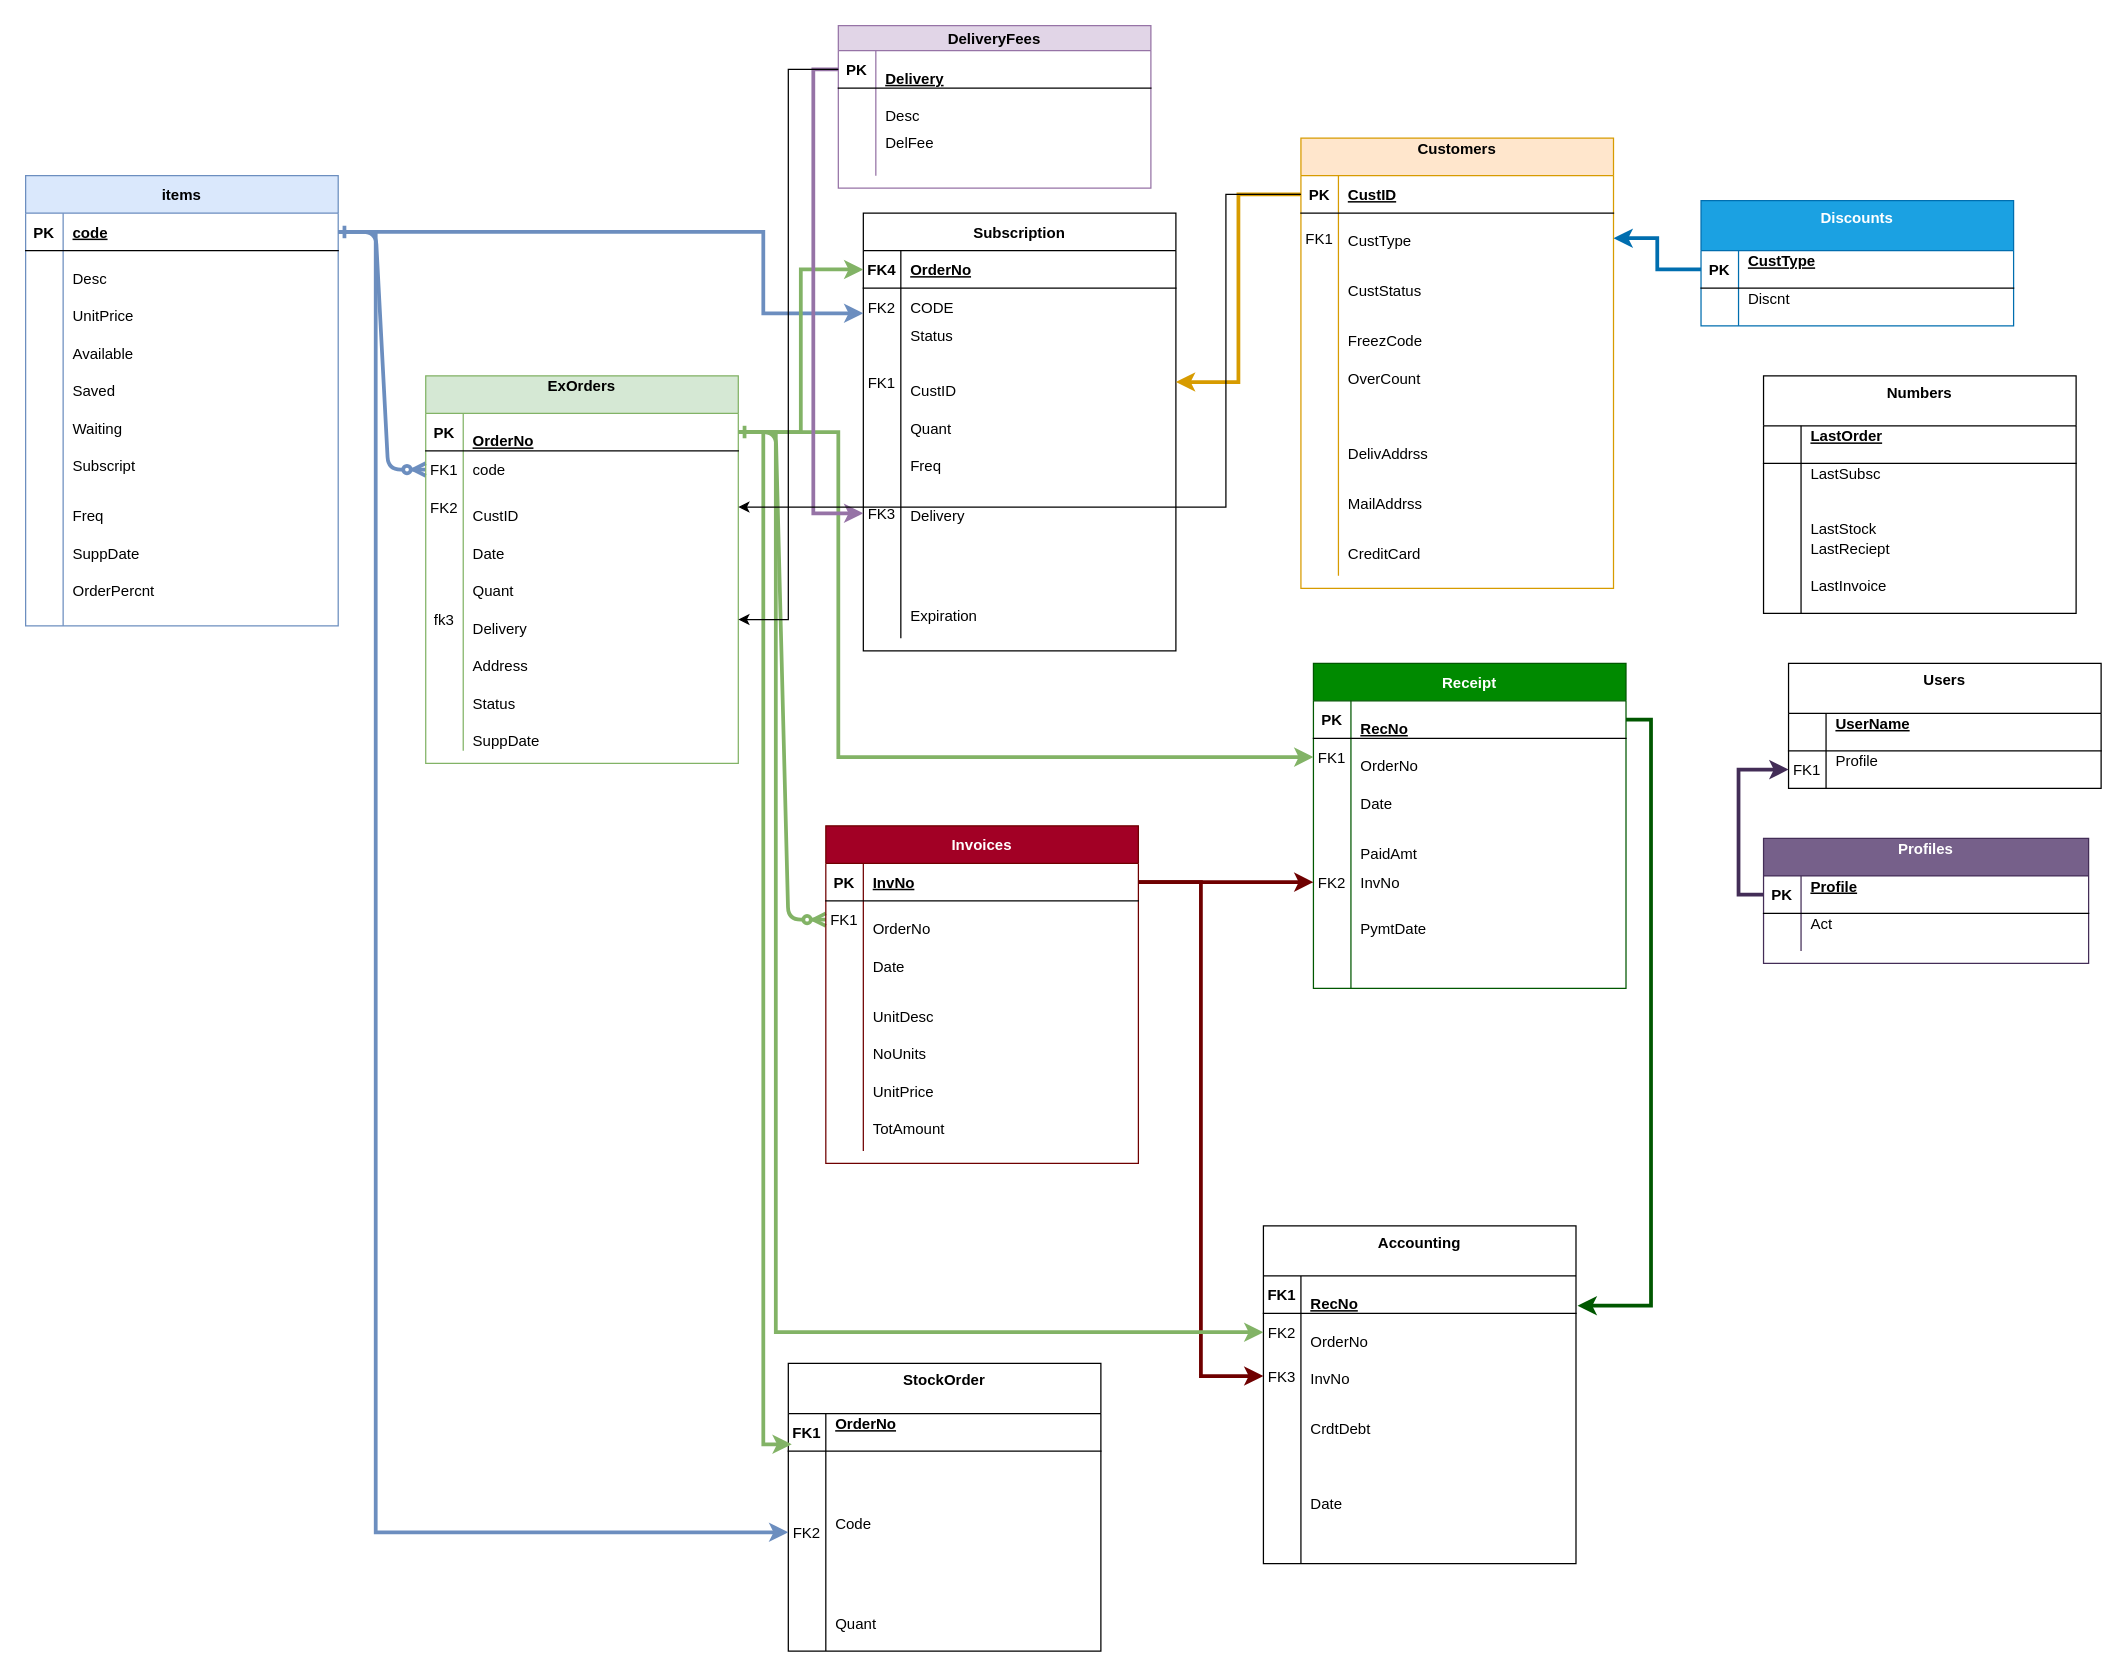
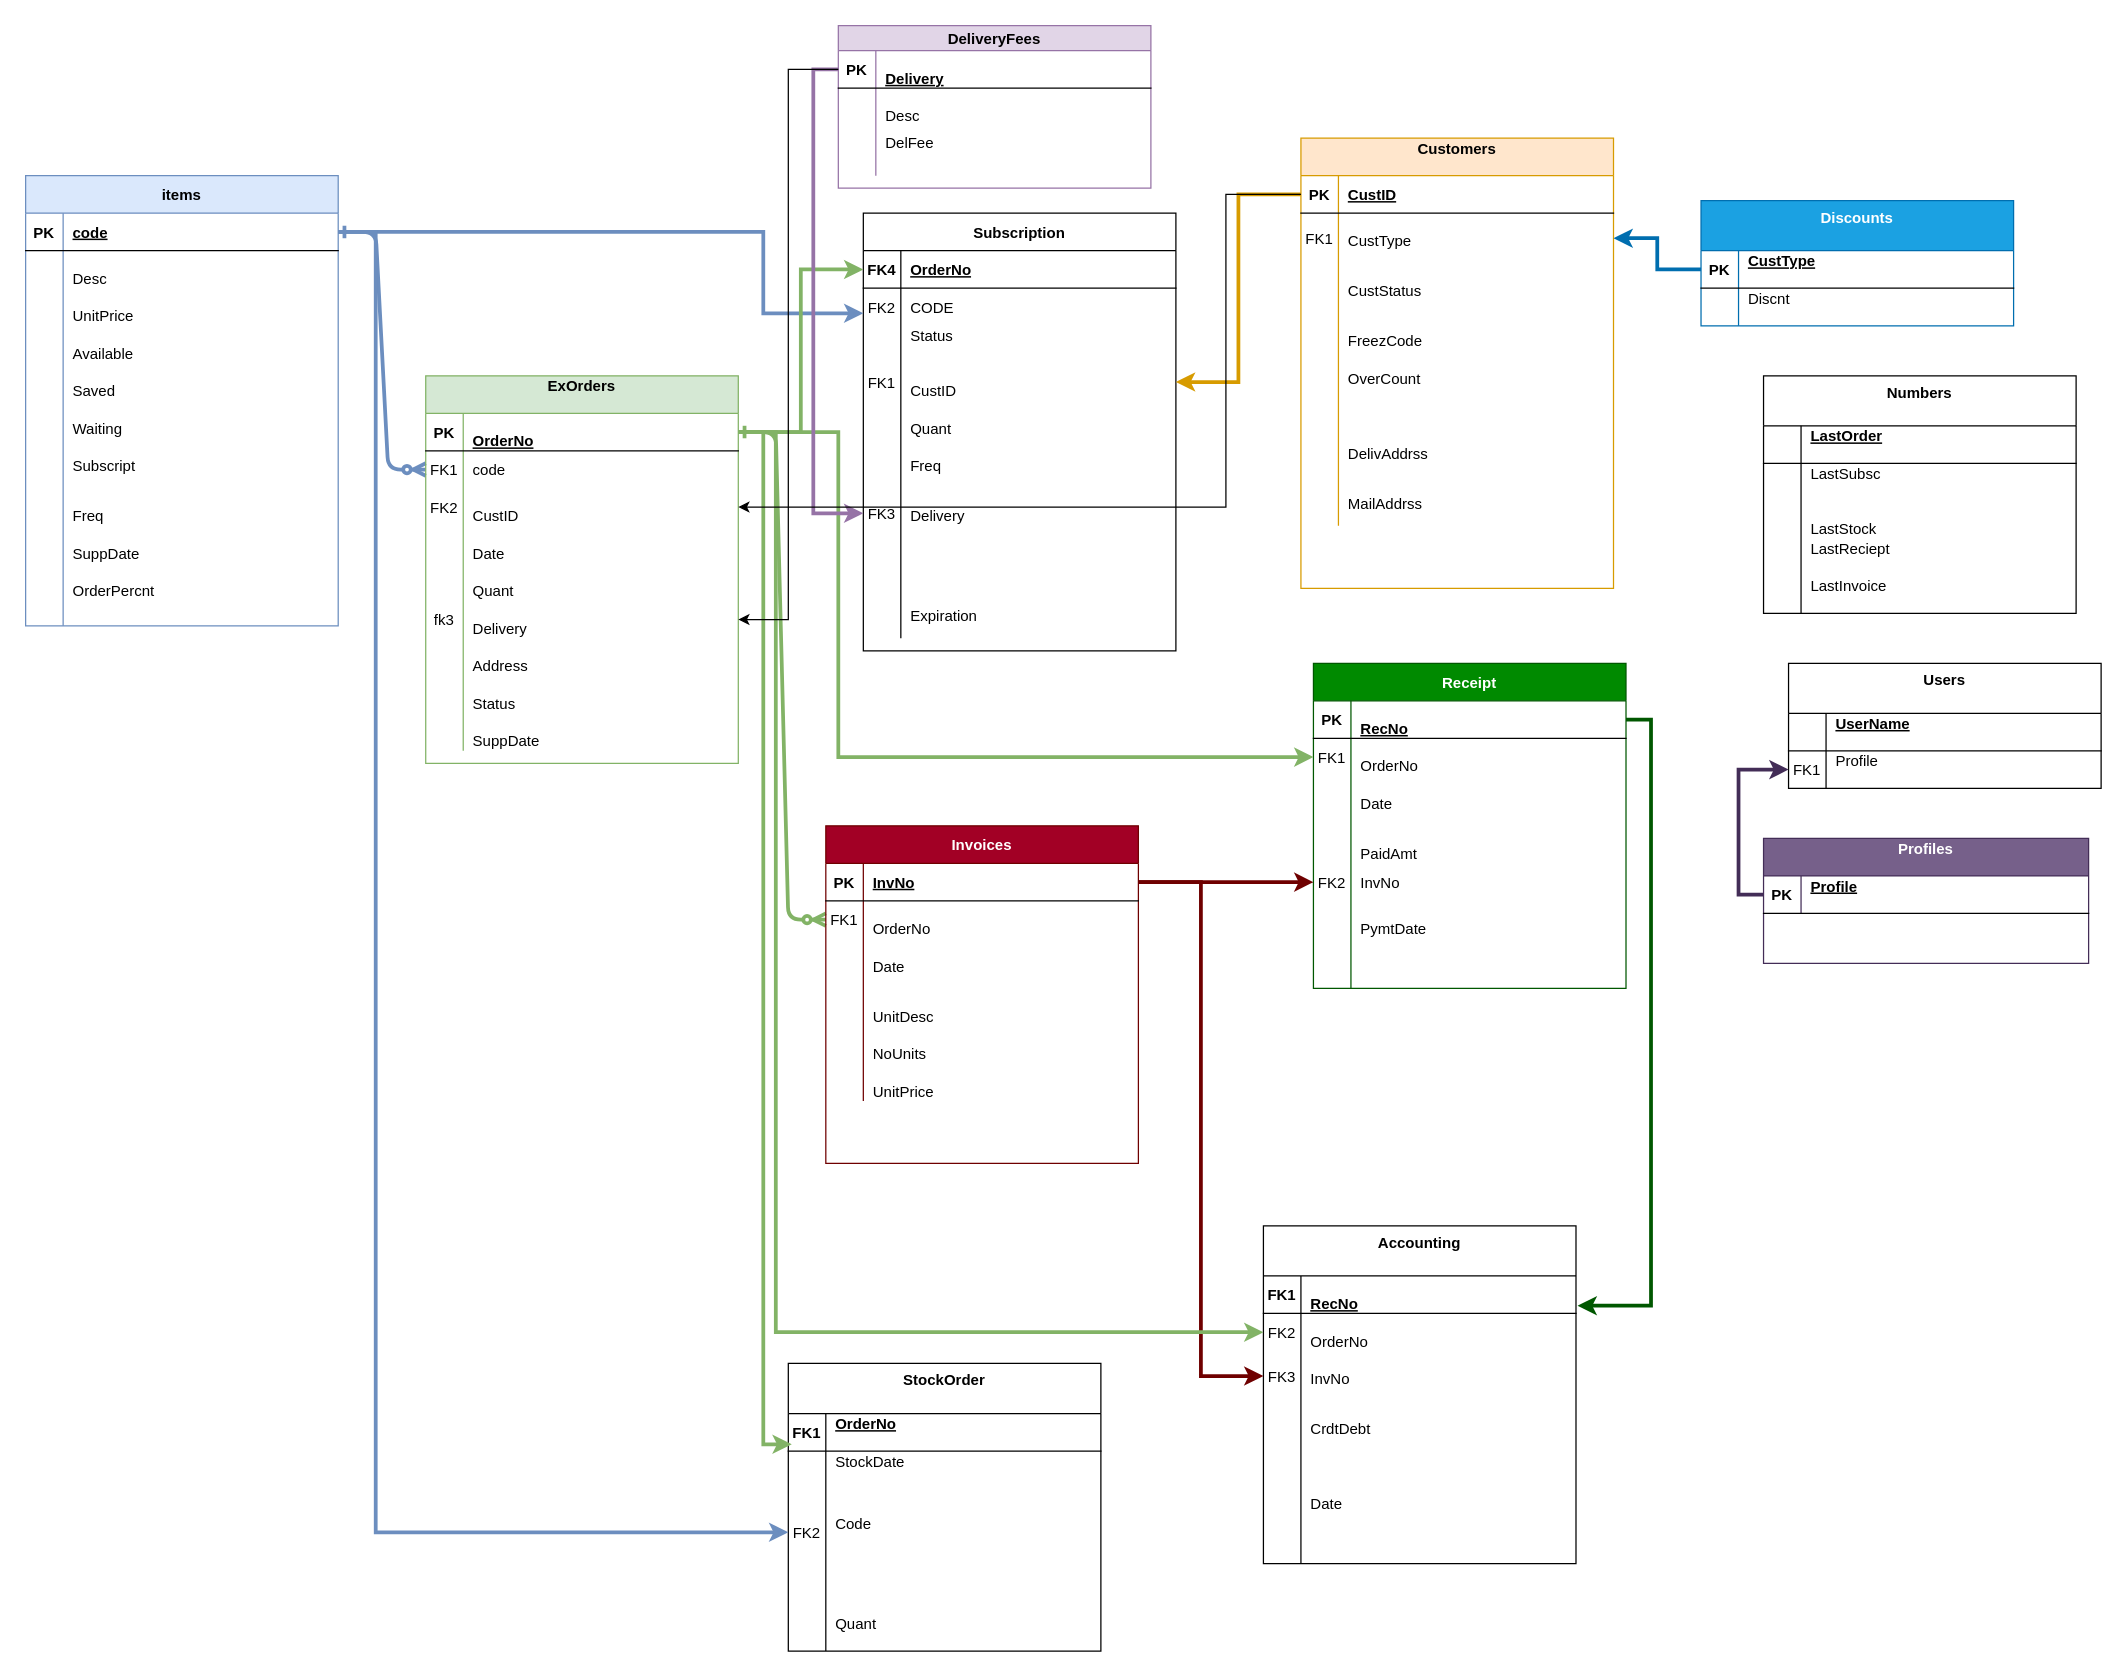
node "CreditCard": removed
node "Act": removed
node "TotAmount": removed
node "StockDate": added
